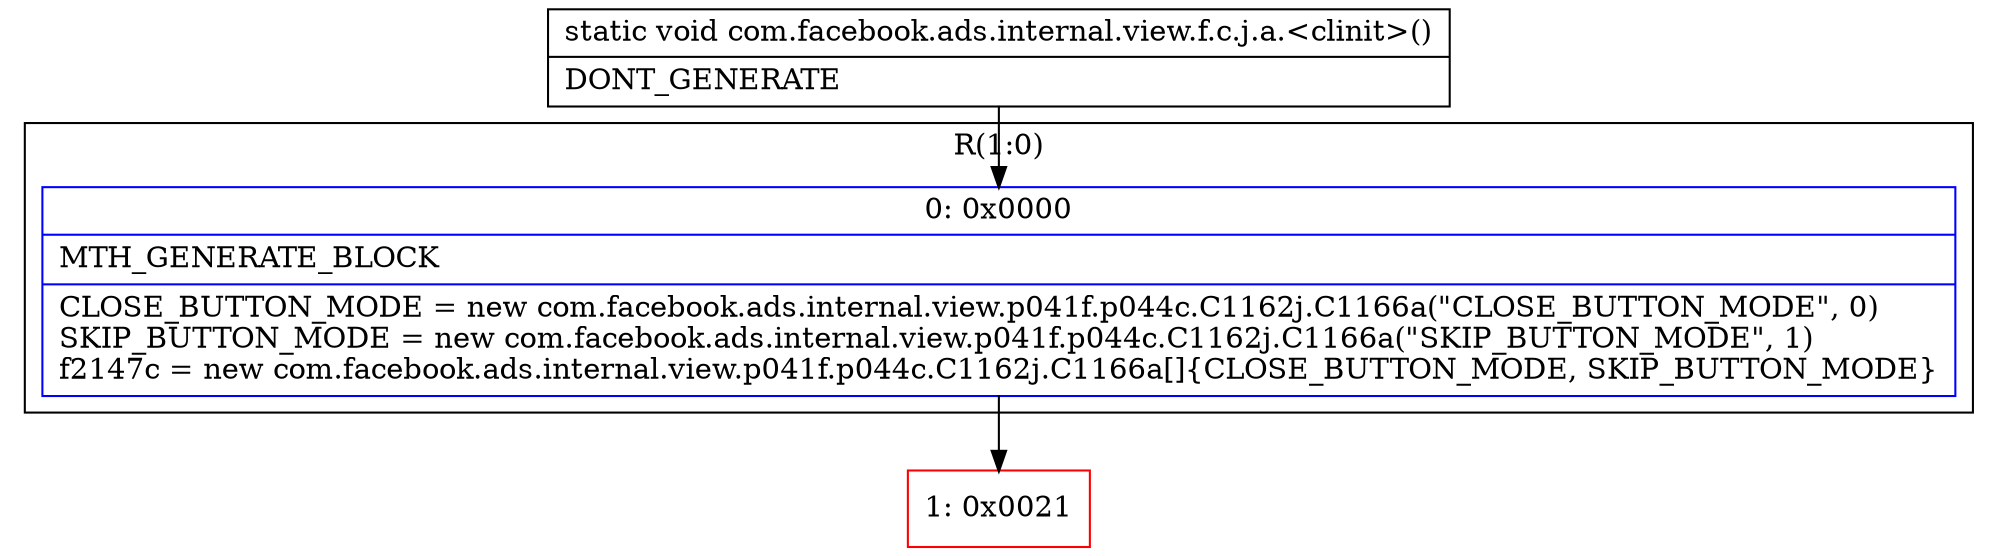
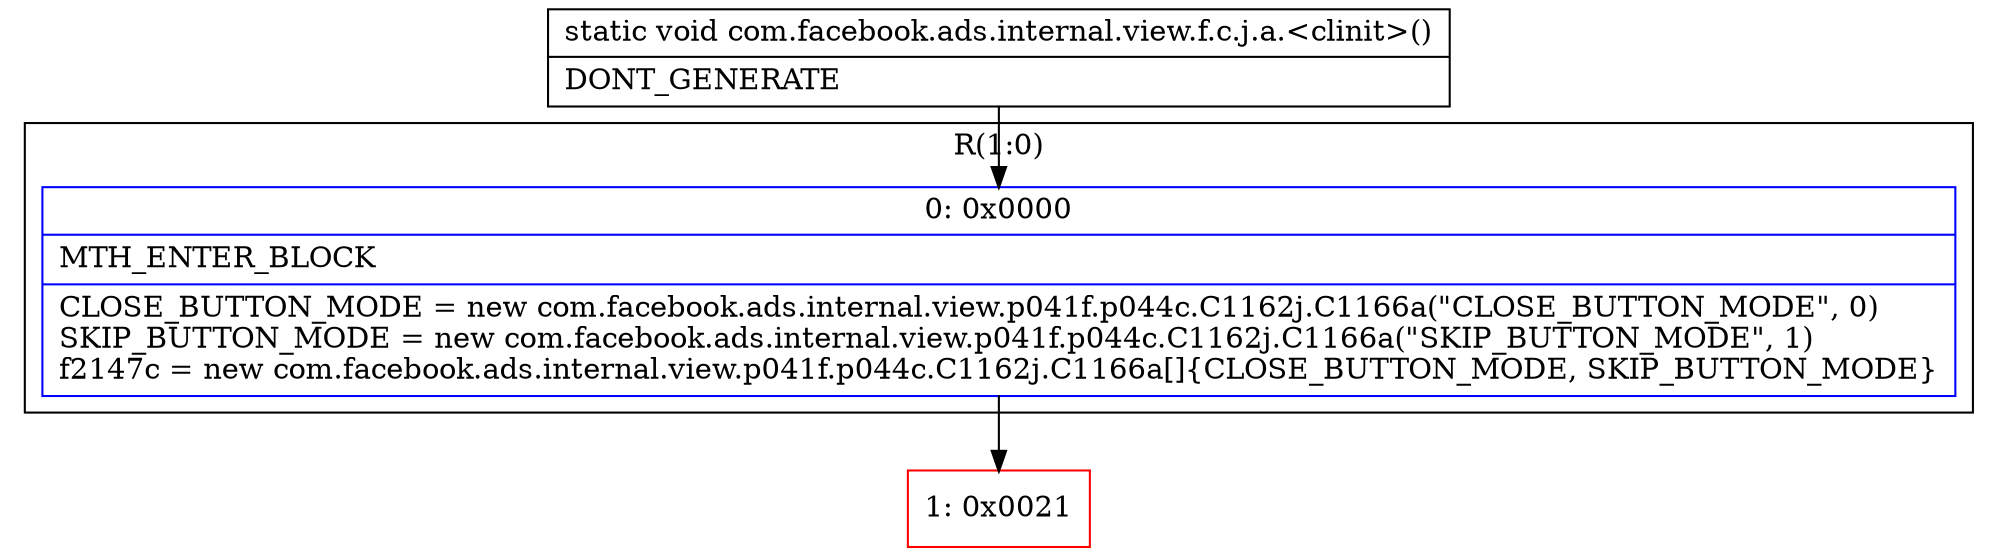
node "0: 0x0000": text "MTH_GENERATE_BLOCK" -> "MTH_ENTER_BLOCK"
